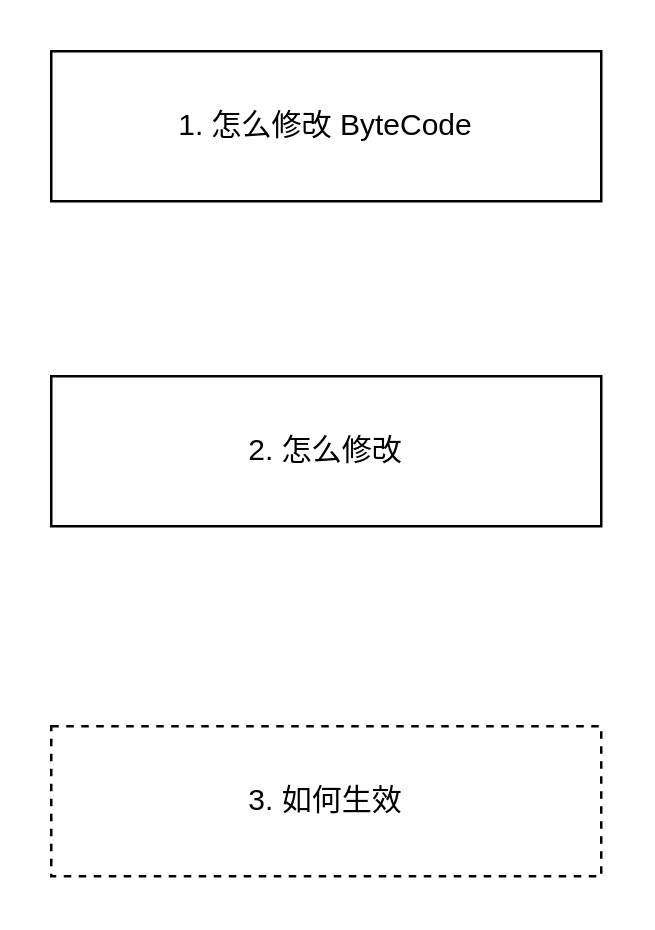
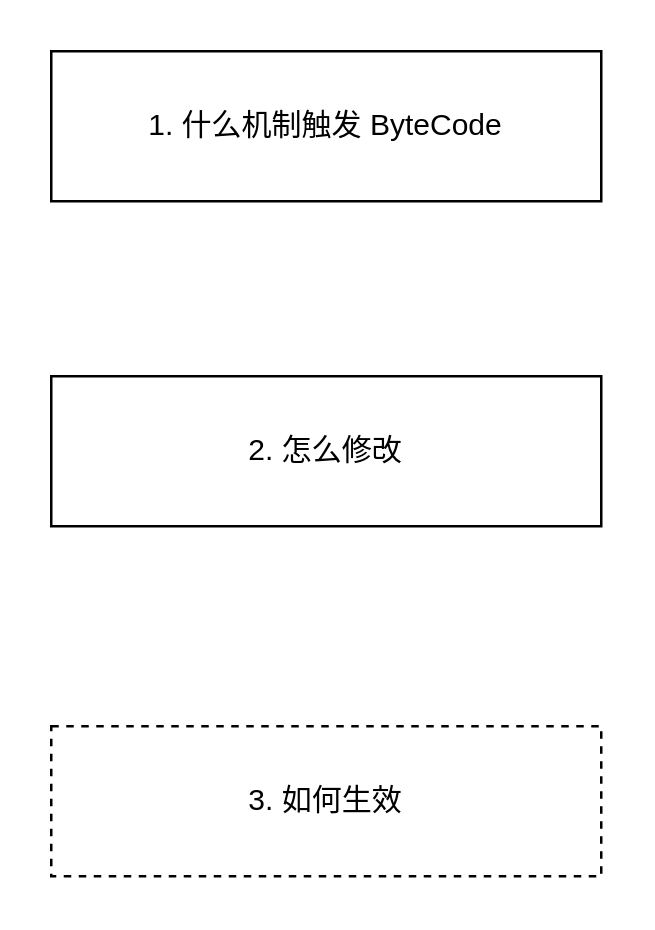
node "1. 怎么修改 ByteCode": label "1. 怎么修改 ByteCode" -> "1. 什么机制触发 ByteCode"
